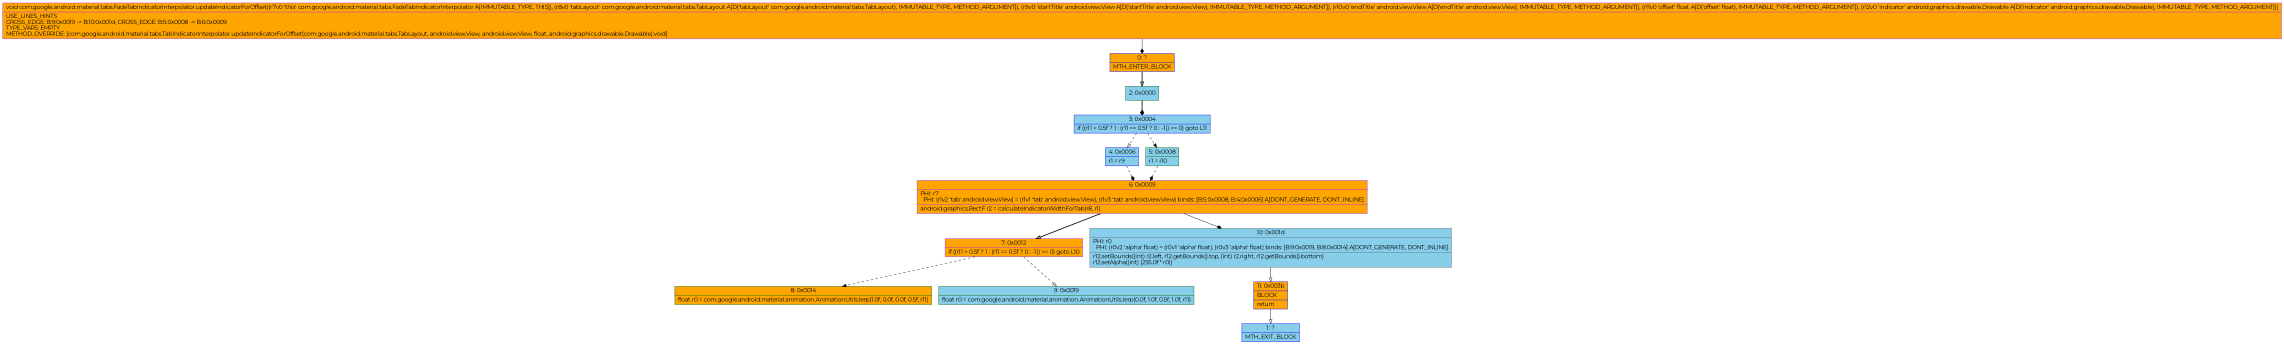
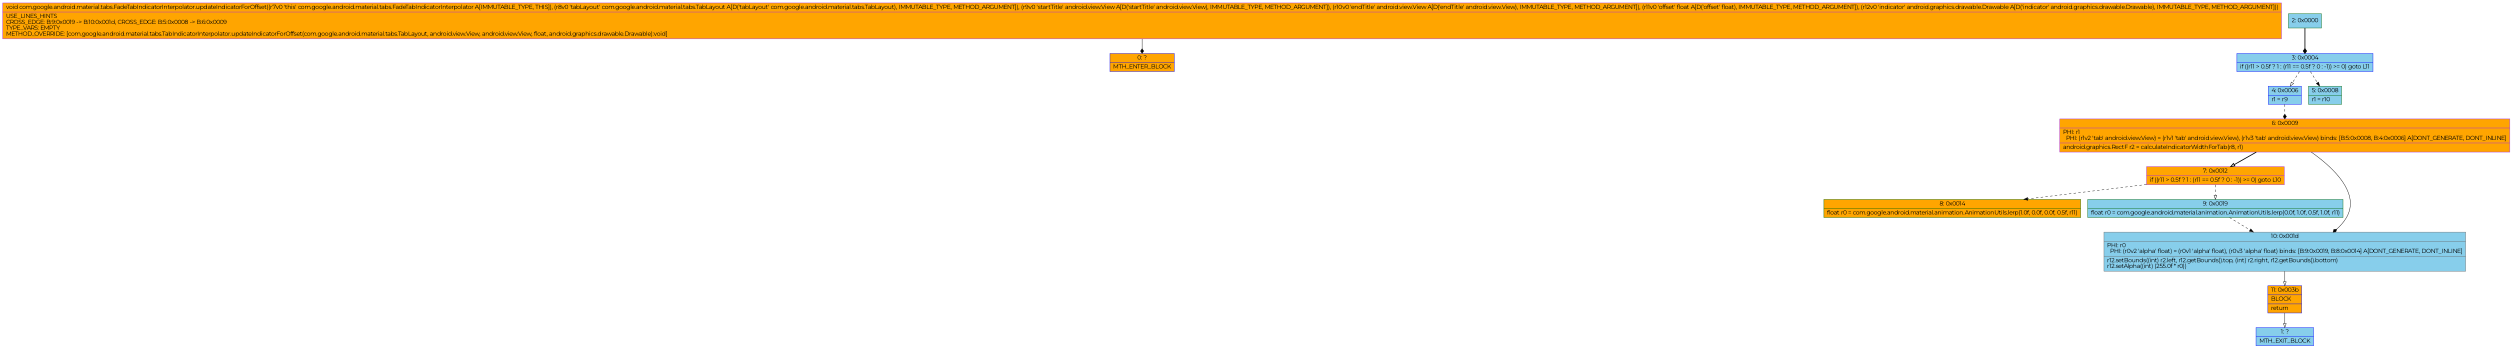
edge "0: ?" -> "2: 0x0000": removed
edge "5: 0x0008" -> "6: 0x0009": removed
node "6: 0x0009": text "PHI: r7" -> "PHI: r1"
edge "9: 0x0019" -> "10: 0x001d": added
